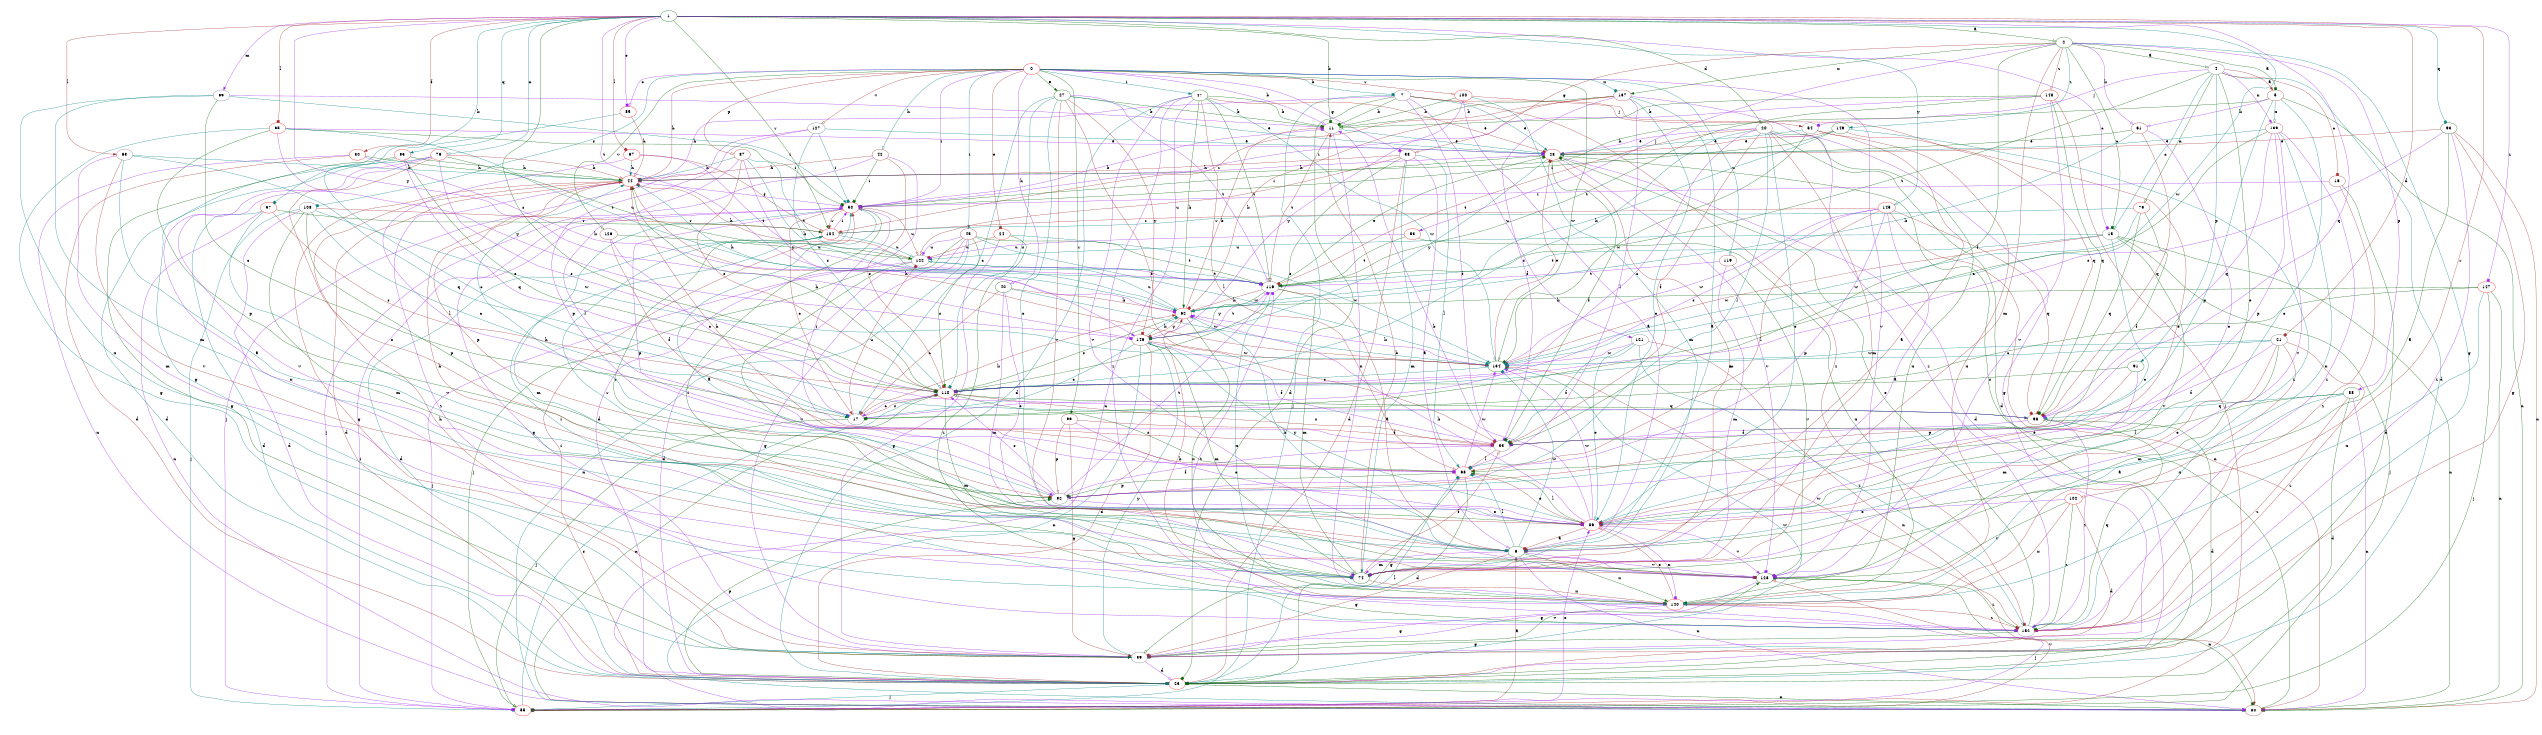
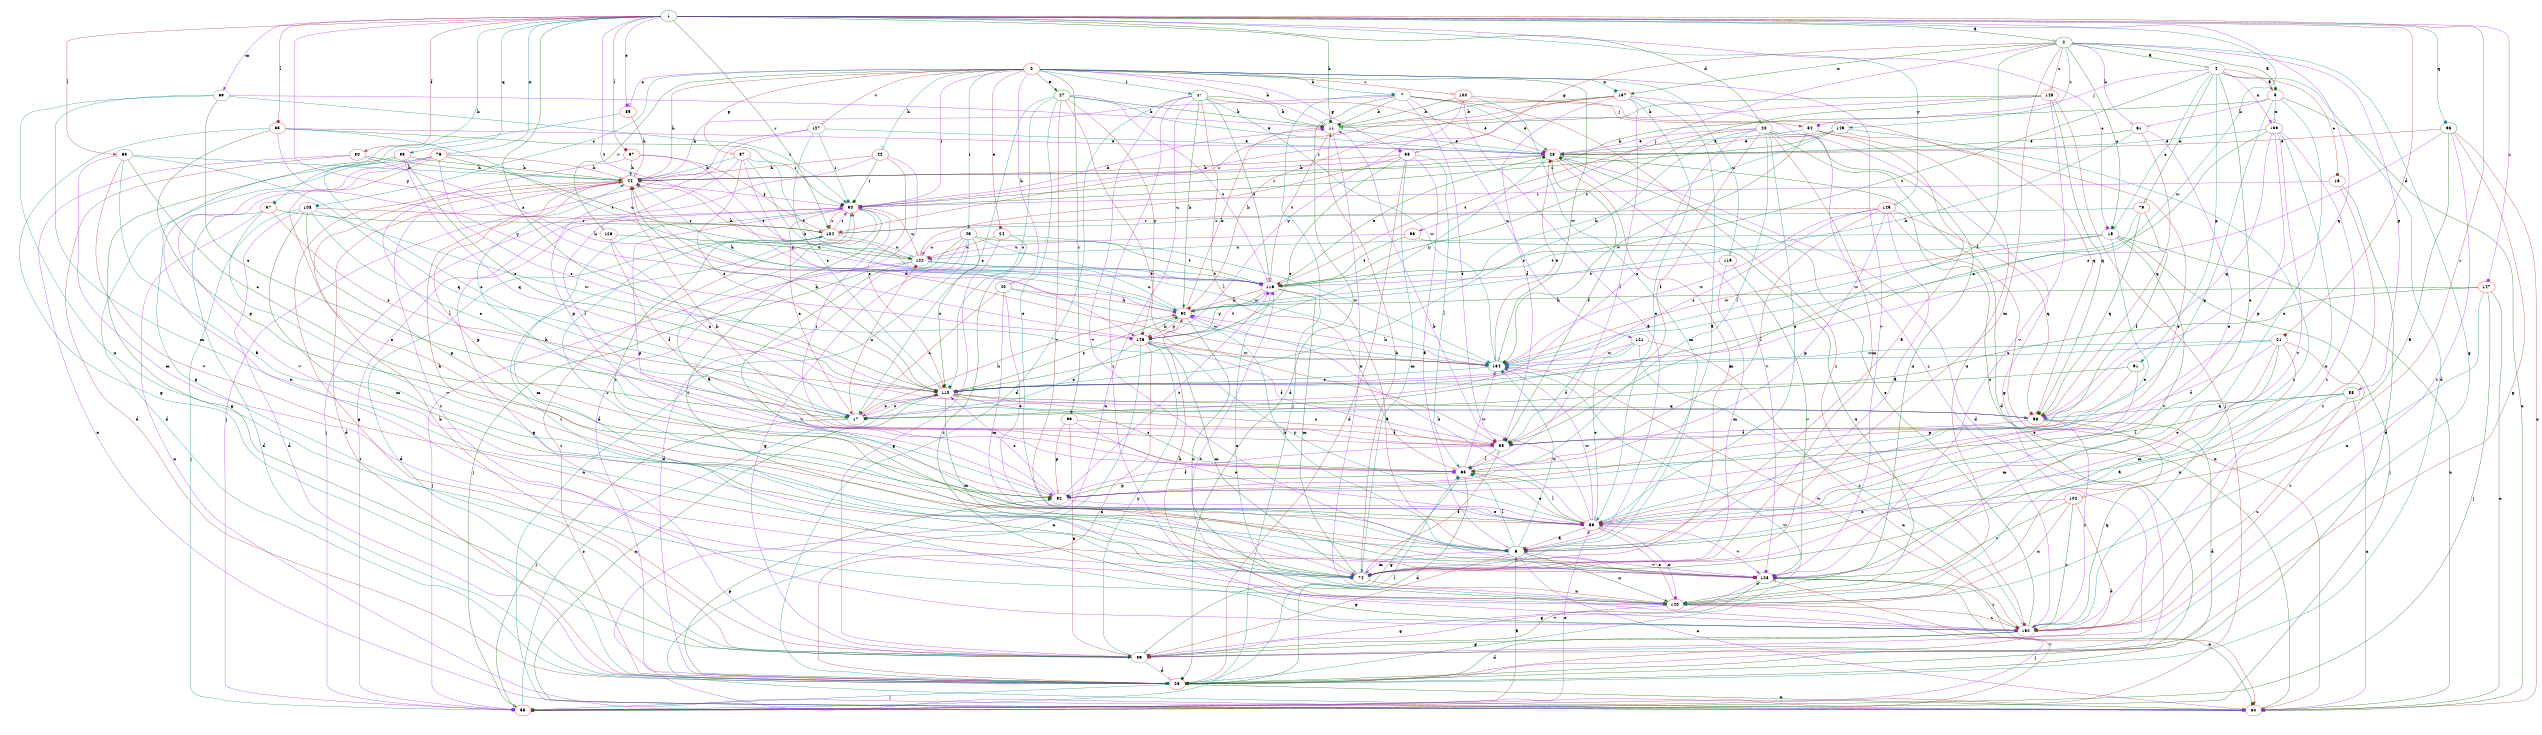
edge "134" -> "44": label "h" -> "d"
edge "63" -> "17": added, label "c"
edge "88" -> "23": now "152" -> "23"
